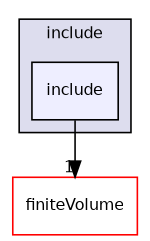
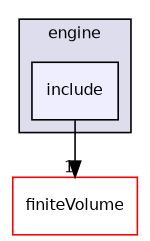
cluster "include": label "include" -> "engine"
